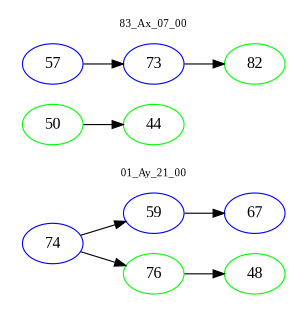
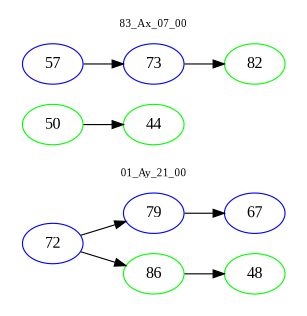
node "59": label "59" -> "79"
node "74": label "74" -> "72"
node "76": label "76" -> "86"
